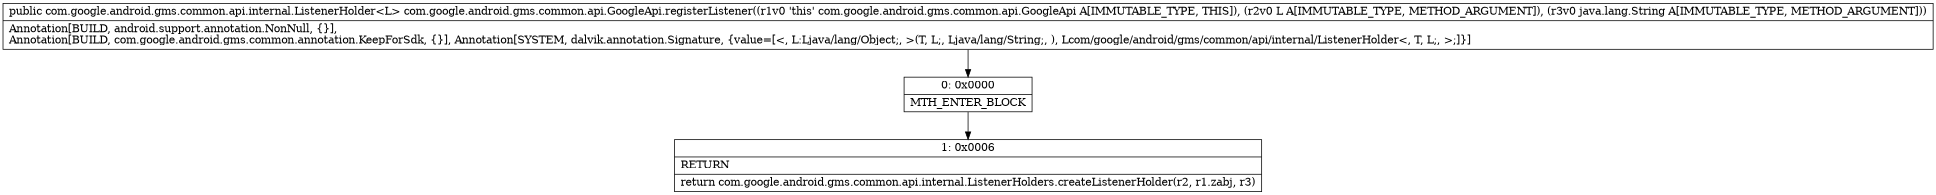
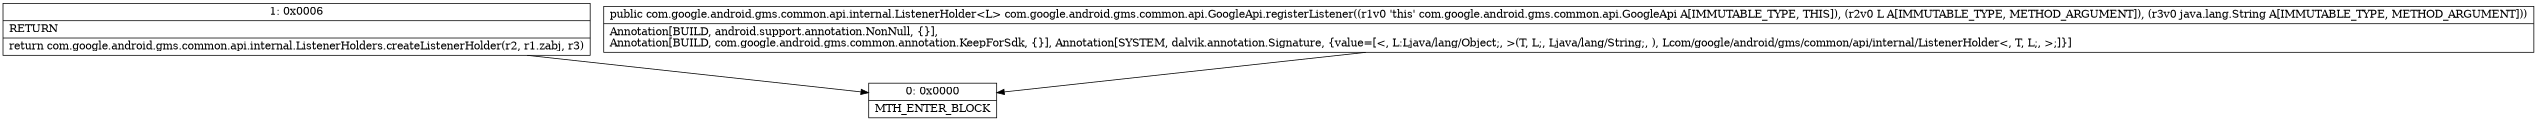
edge "0: 0x0000" -> "1: 0x0006": reversed
